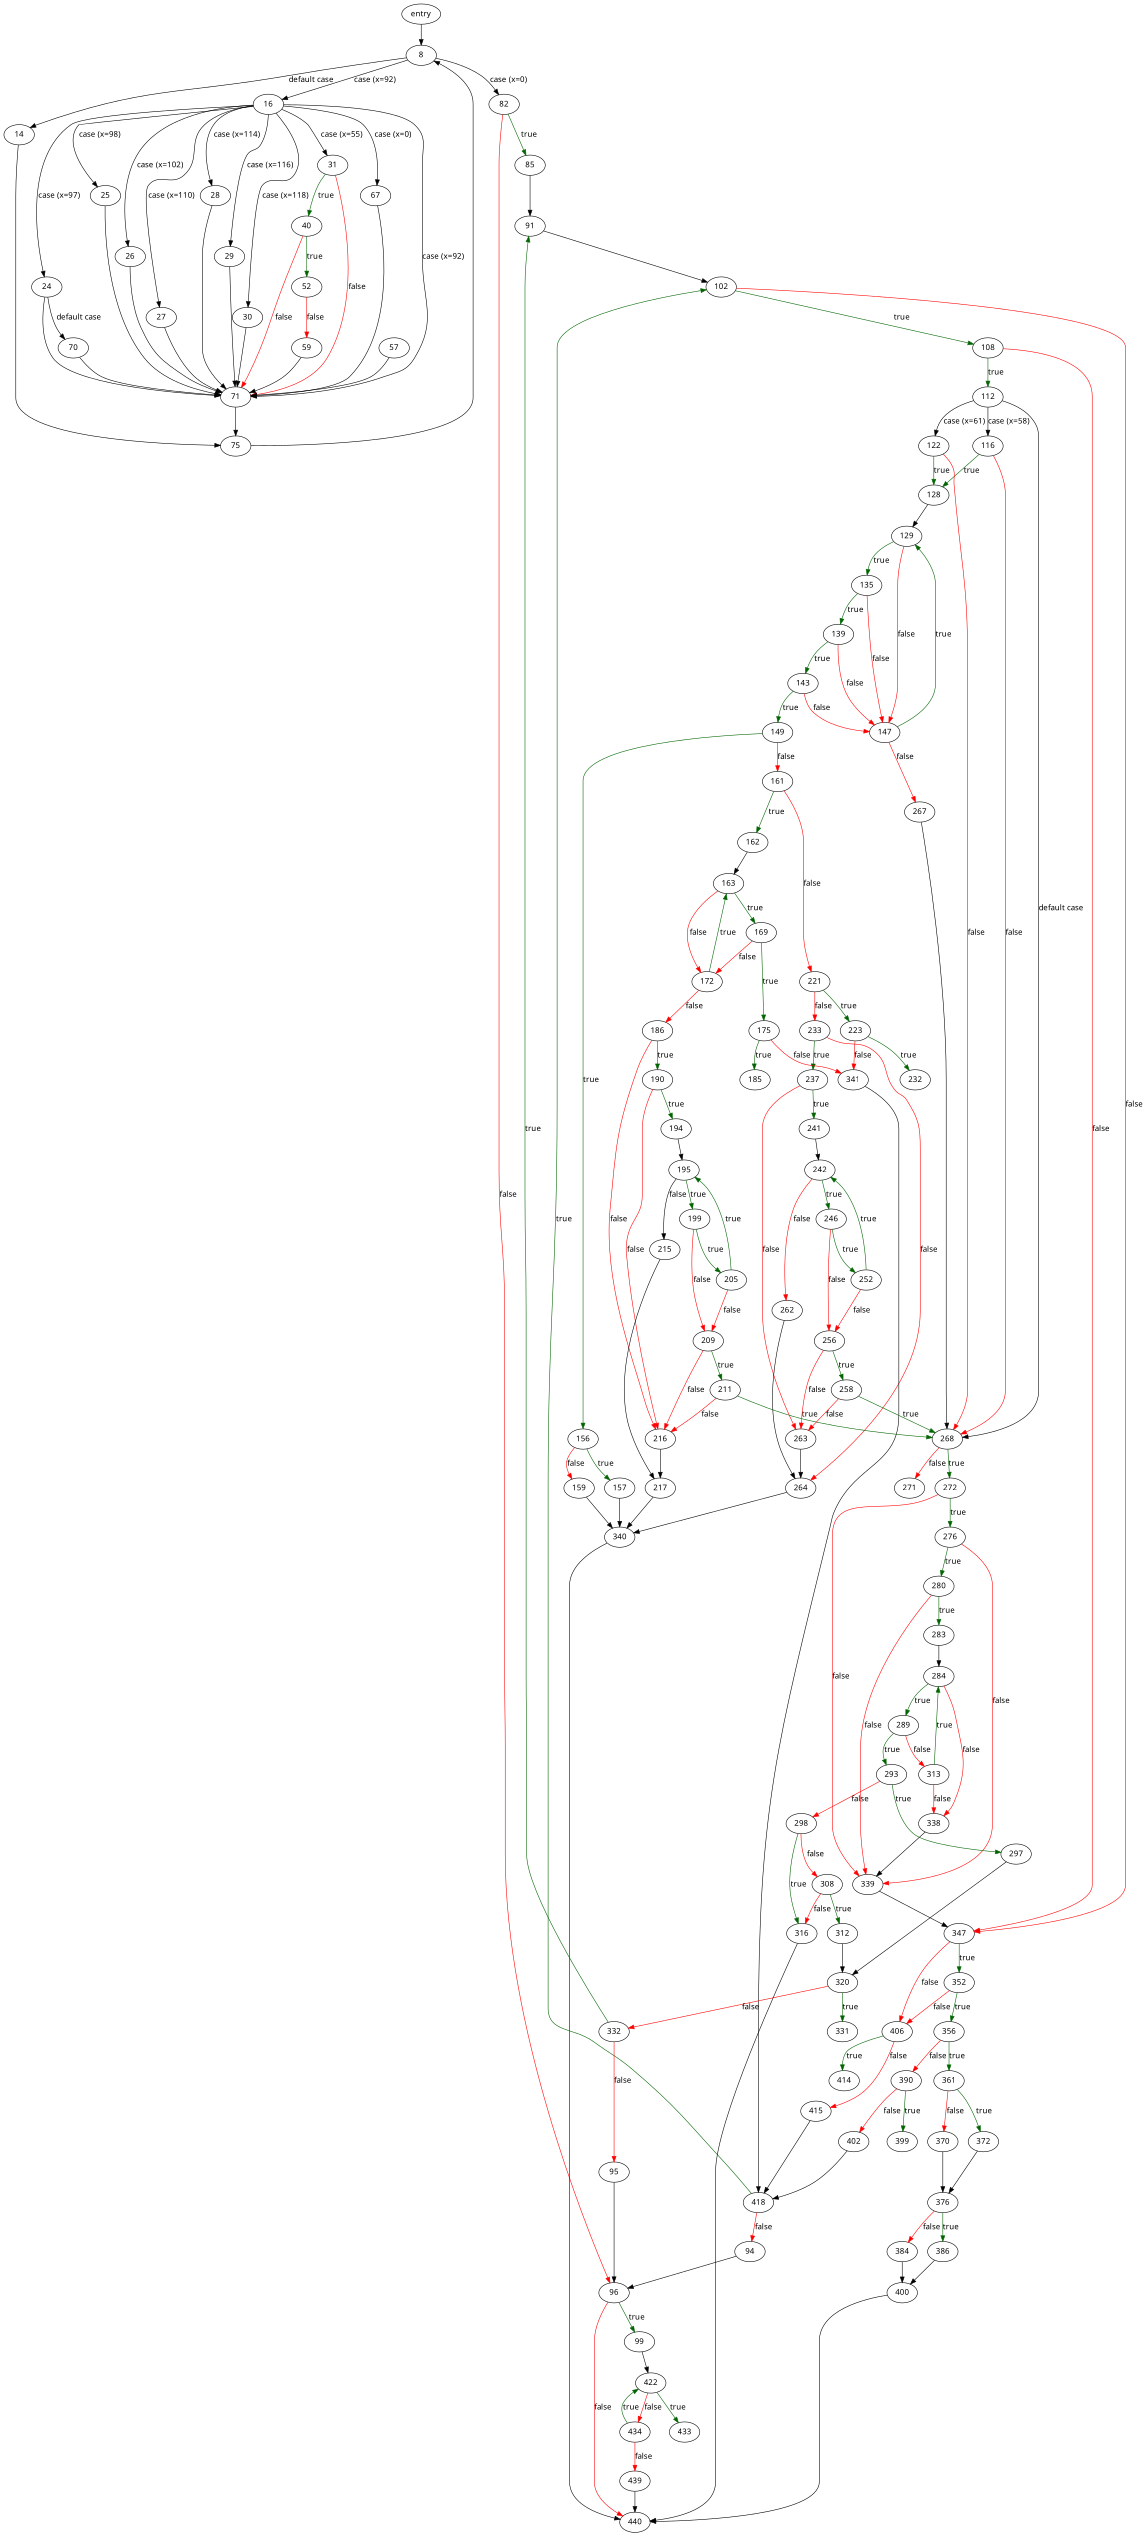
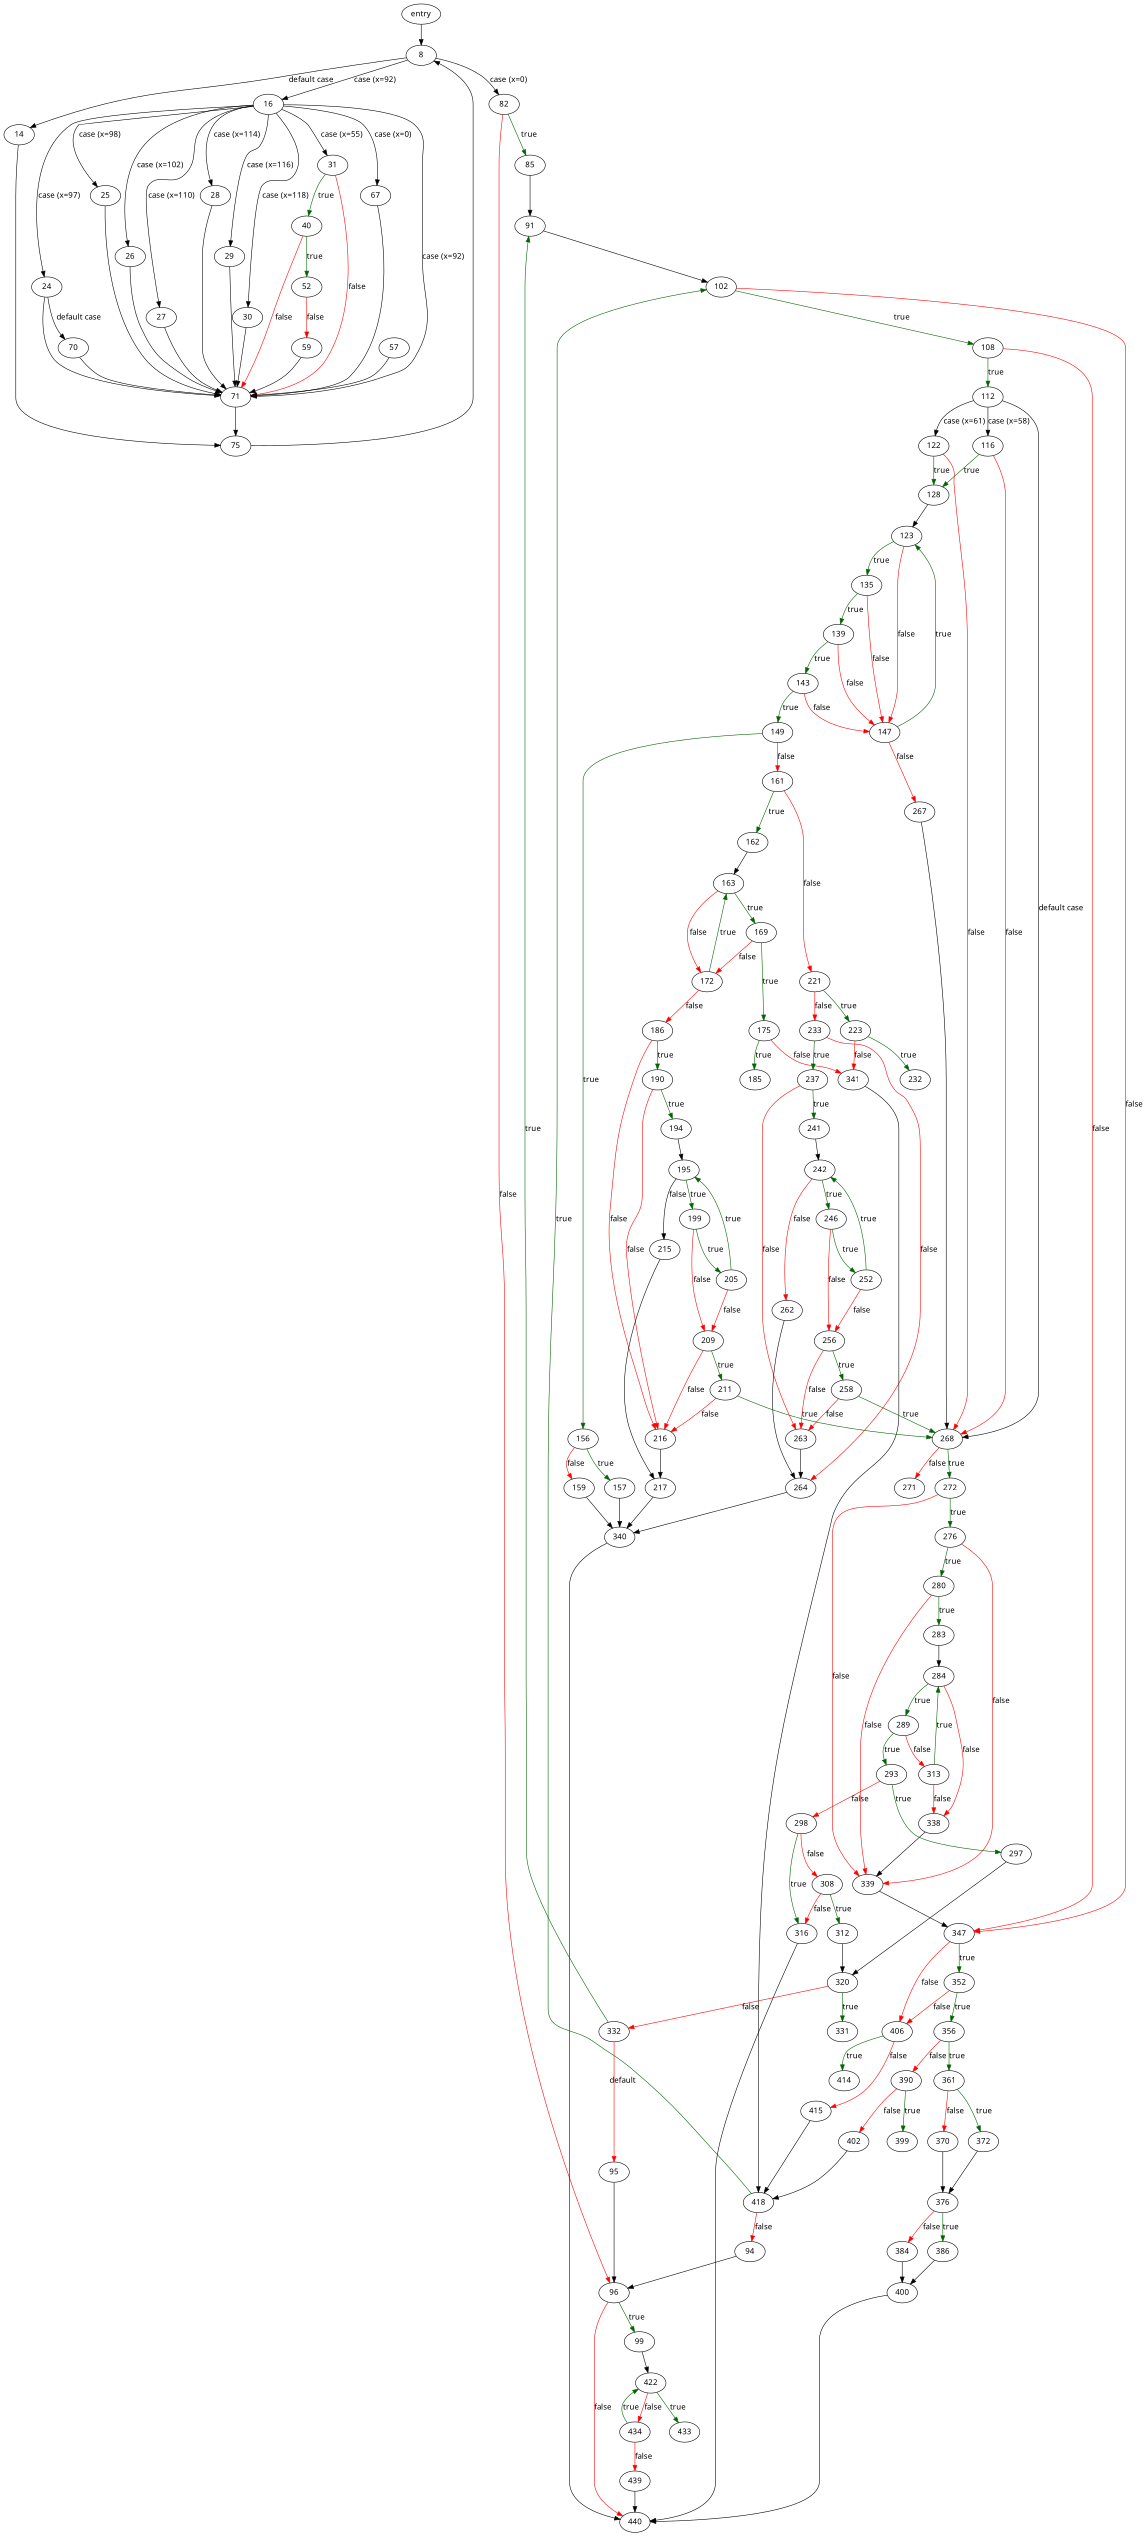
node "129": label "129" -> "123"
edge "332" -> "95": label "false" -> "default"
